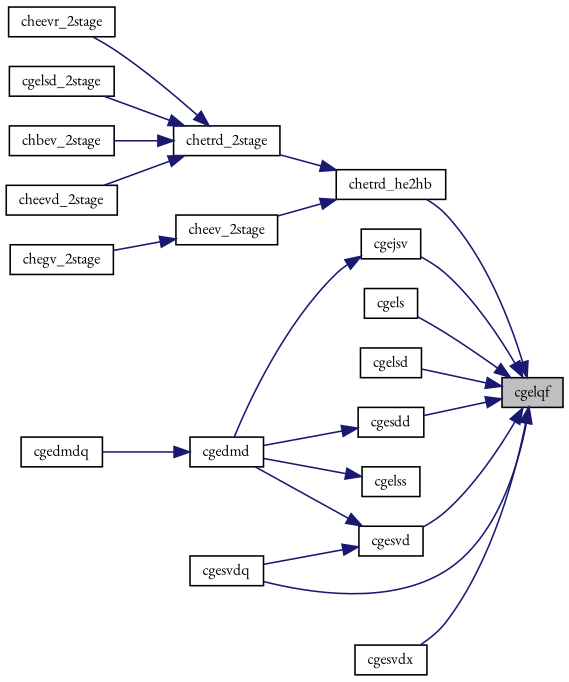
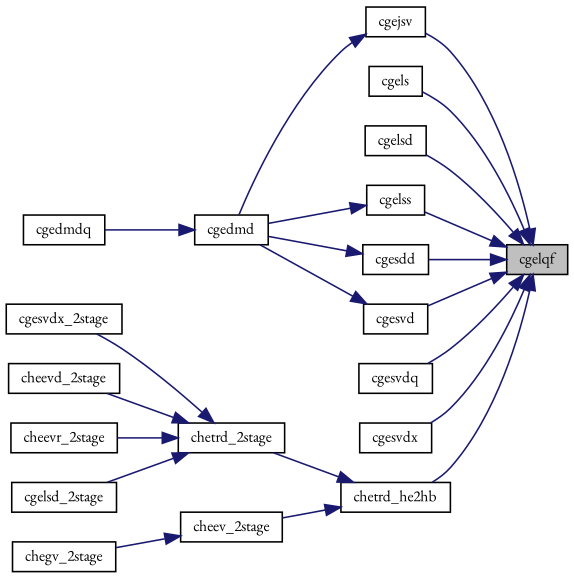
node "chbev_2stage": label "chbev_2stage" -> "cgesvdx_2stage"
edge "cgelss" -> "cgelqf": added
edge "cgesvdq" -> "cgesvd": removed
